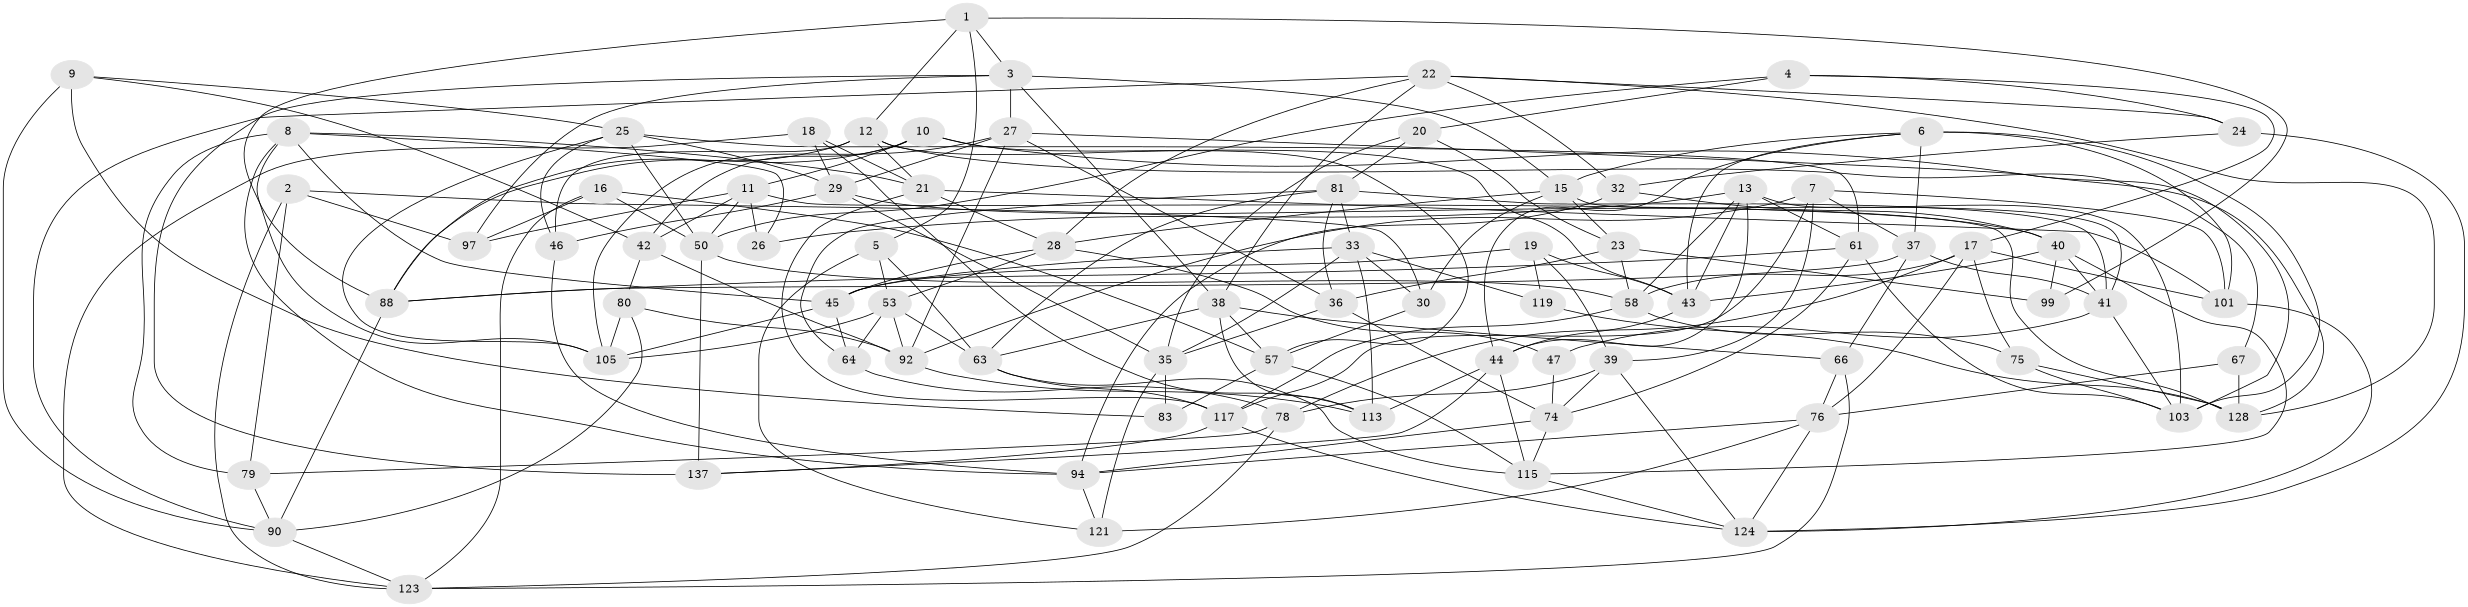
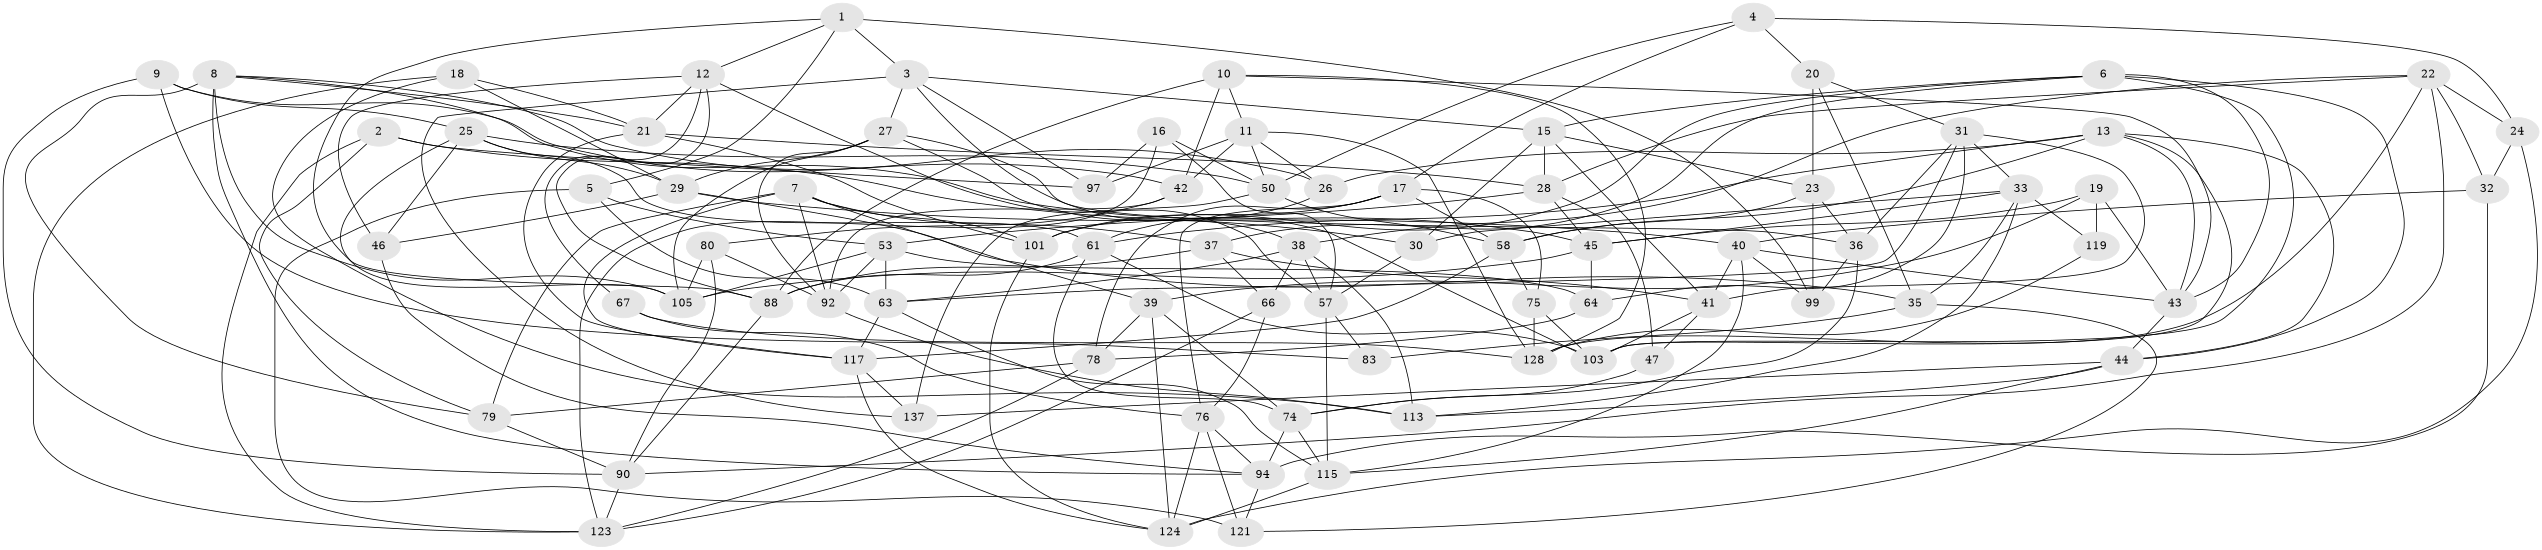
node "81": label "81" -> "31"
edge "26" -- "61": added
edge "7" -- "79": added
edge "36" -- "35": now "36" -- "99"
